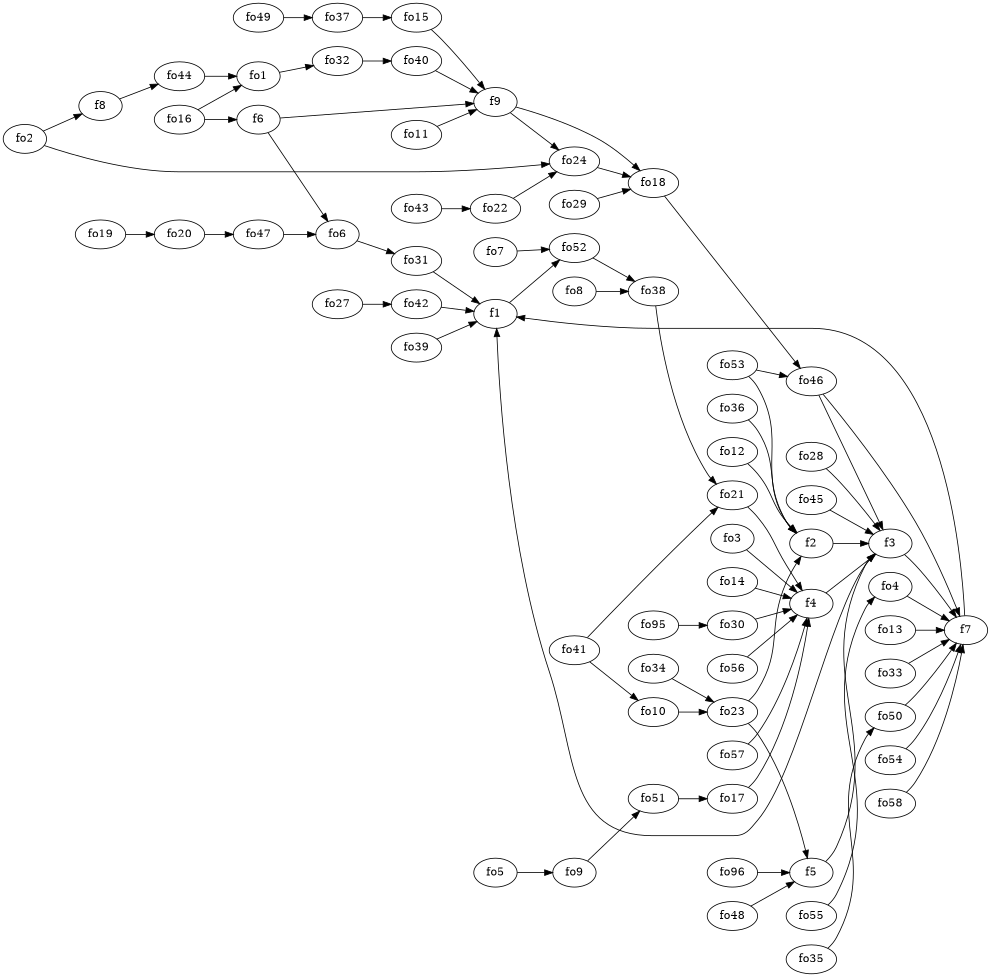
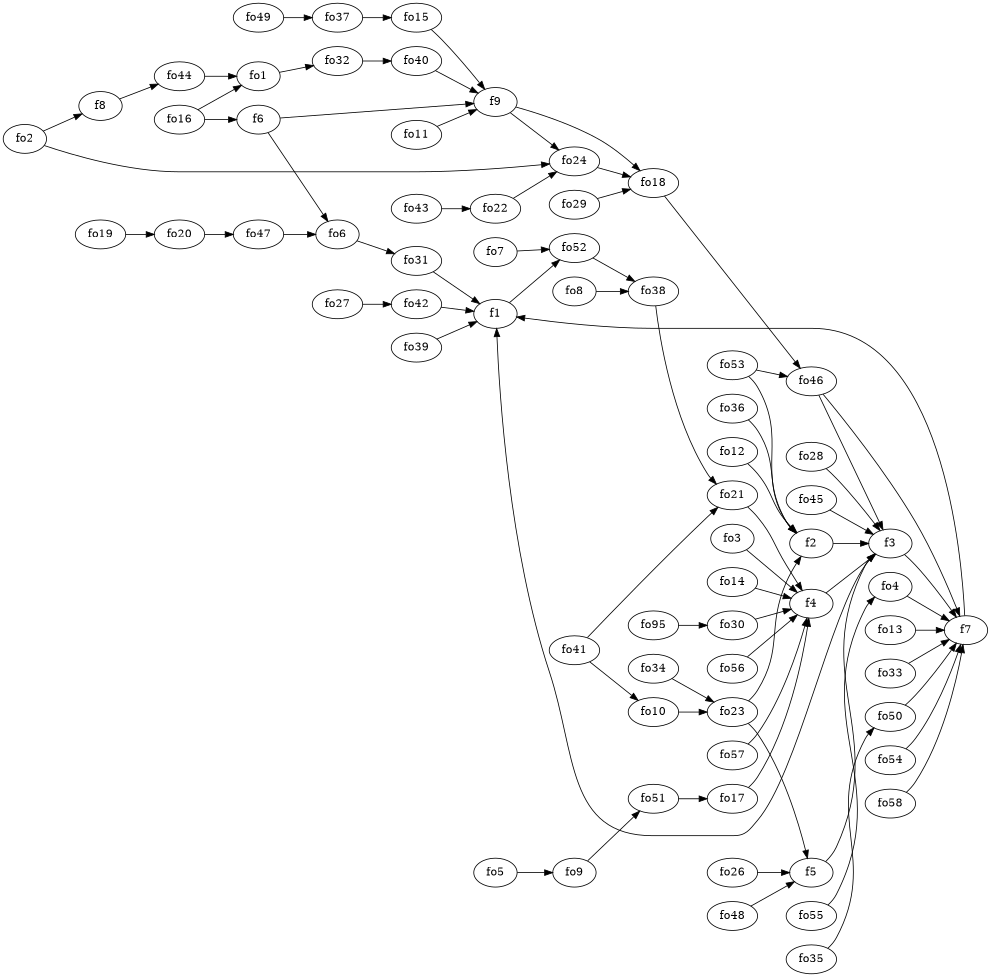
node "fo96": label "fo96" -> "fo26"
